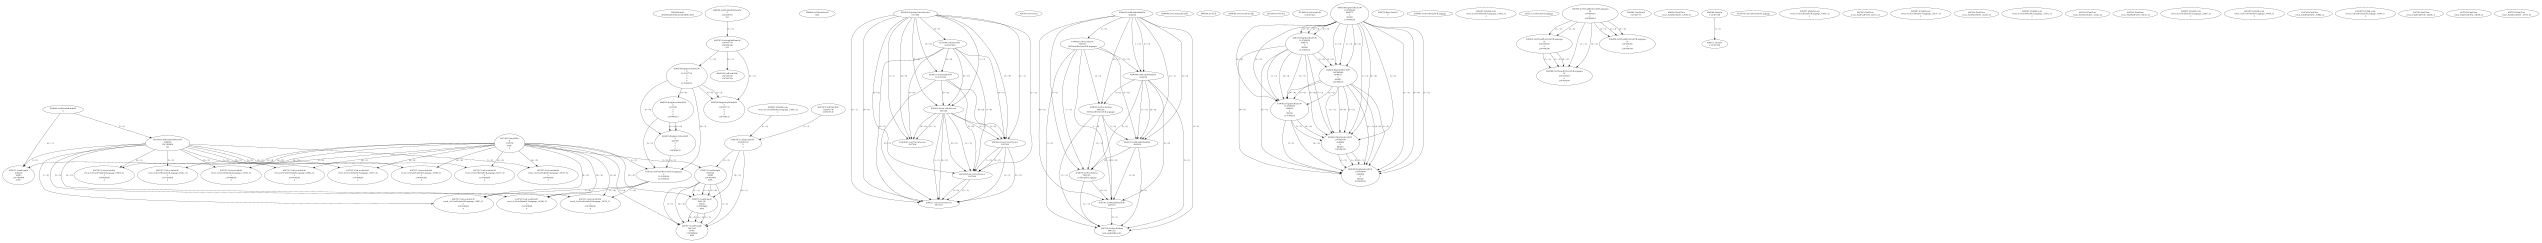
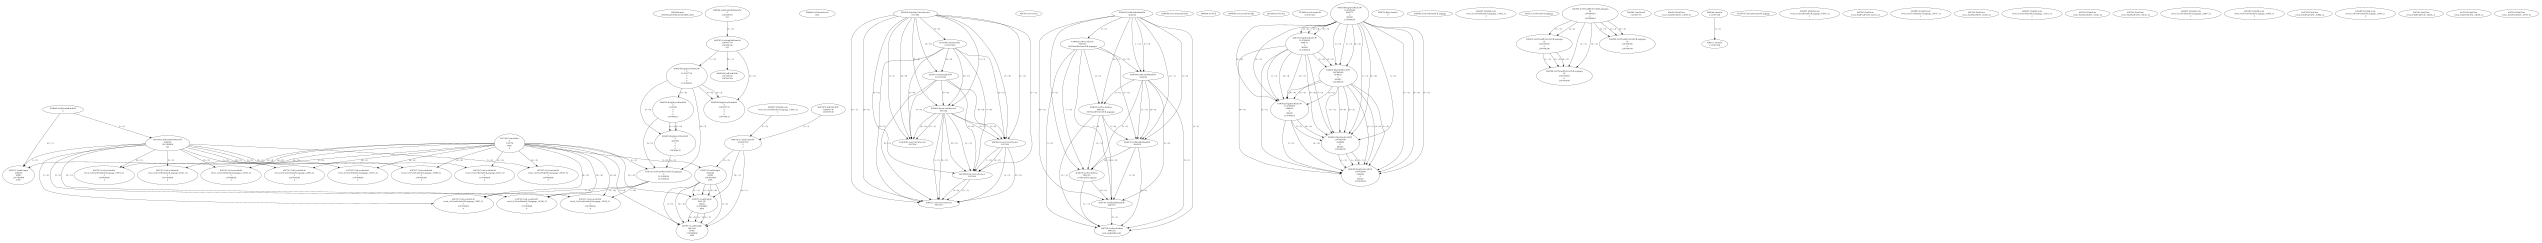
edge "4214413.GetStartupInfoW 2147417624" -> "4245454.LeaveCriticalSection 6917004": added, label "(0-->0)"
